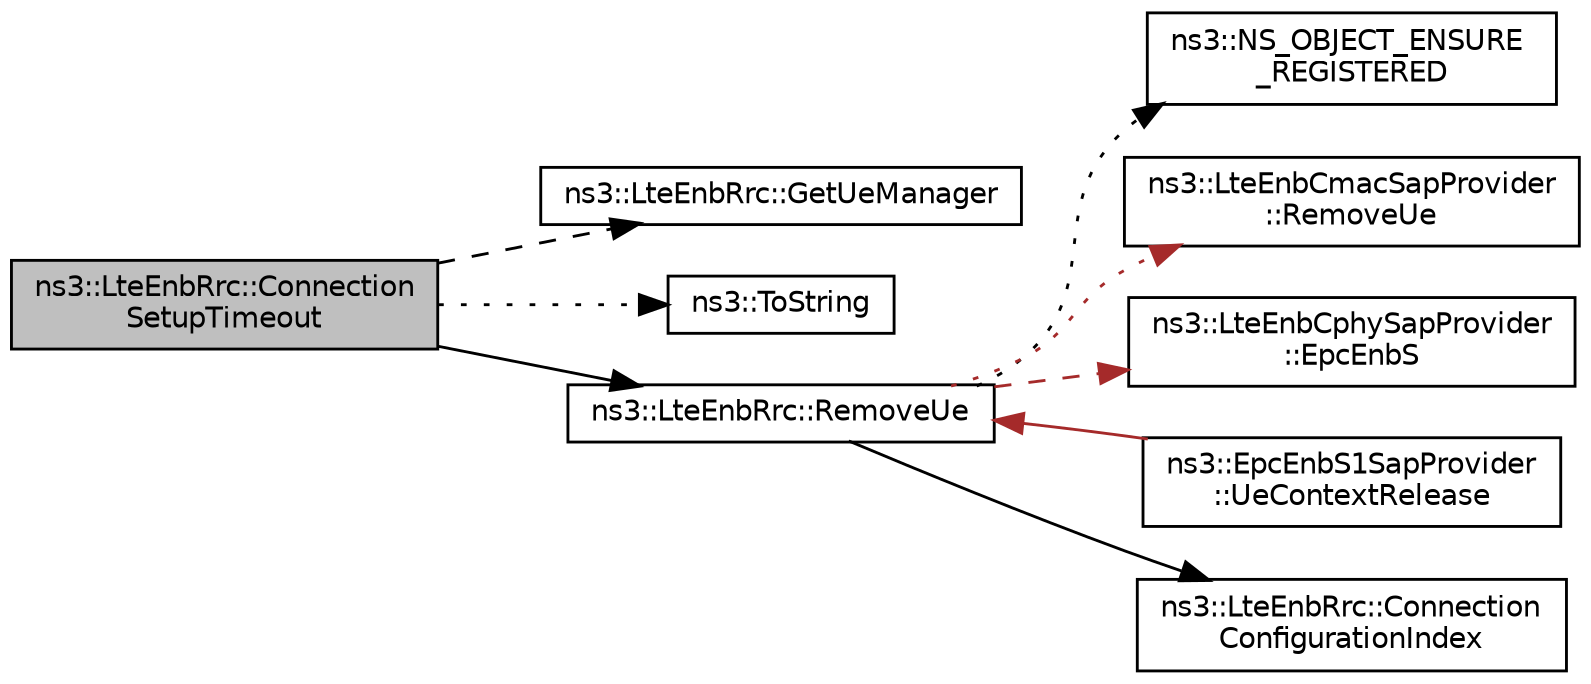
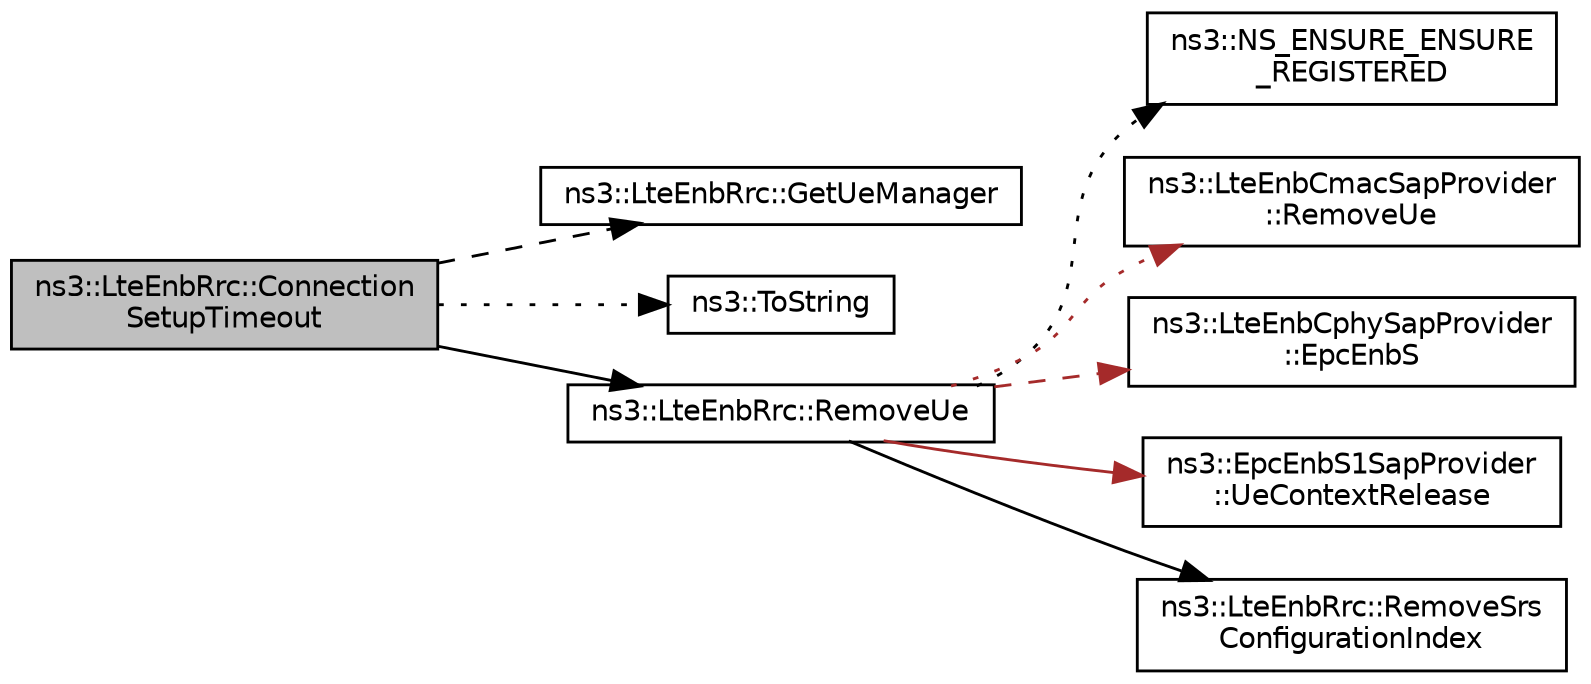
node "ns3::NS_OBJECT_ENSURE _REGISTERED": label "ns3::NS_OBJECT_ENSURE _REGISTERED" -> "ns3::NS_ENSURE_ENSURE _REGISTERED"
edge "ns3::EpcEnbS1SapProvider ::UeContextRelease" -> "ns3::LteEnbRrc::RemoveUe": reversed
node "ns3::LteEnbRrc::Connection ConfigurationIndex": label "ns3::LteEnbRrc::Connection ConfigurationIndex" -> "ns3::LteEnbRrc::RemoveSrs ConfigurationIndex"
